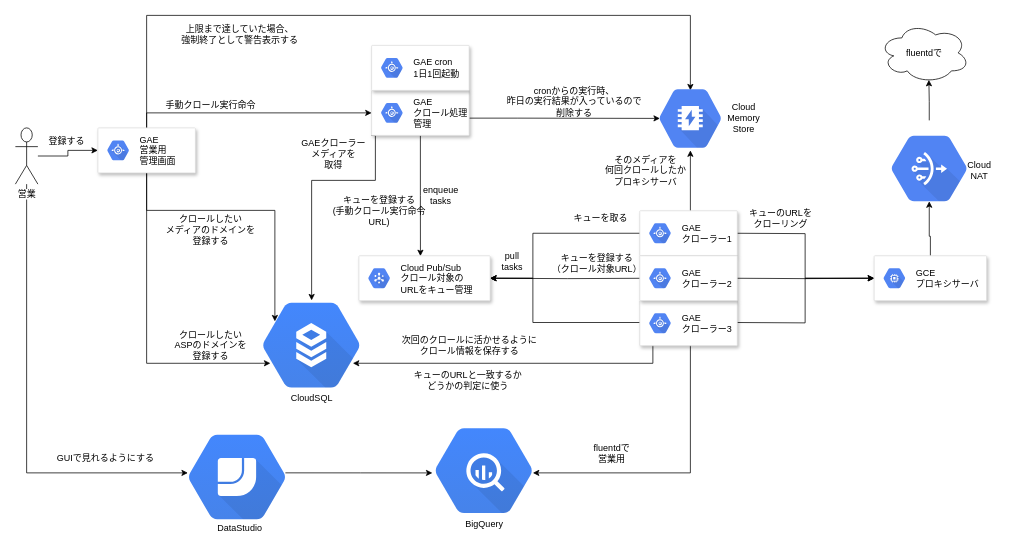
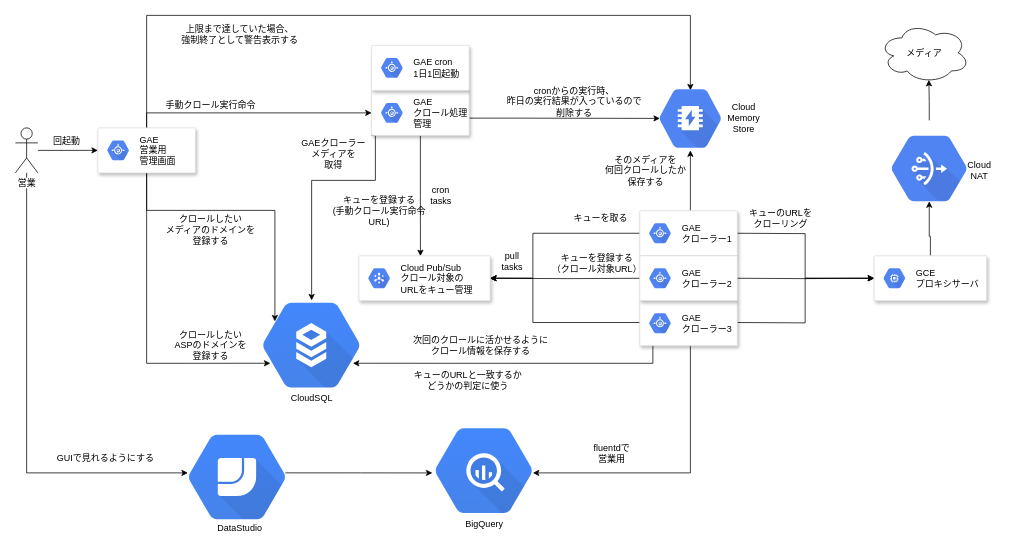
node "fluentdで": label "fluentdで" -> "メディア"
node "登録する": label "登録する" -> "回起動"
node "営業": size 23x56 -> 23x45
node "そのメディアを 何回クロールしたか プロキシサーバ": label "そのメディアを 何回クロールしたか プロキシサーバ" -> "そのメディアを 何回クロールしたか 保存する"
node "enqueue tasks": label "enqueue tasks" -> "cron tasks"
node "次回のクロールに活かせるように クロール情報を保存する": moved (469, 345) -> (480, 345)
